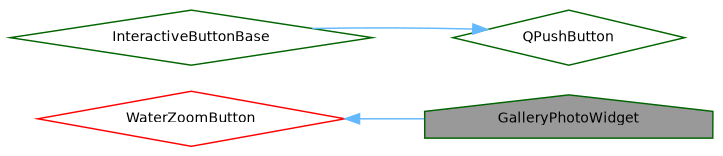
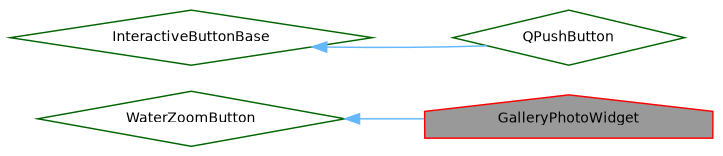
edge "InteractiveButtonBase" -> "QPushButton": reversed
node "WaterZoomButton": color red -> darkgreen
node "GalleryPhotoWidget": color darkgreen -> red
